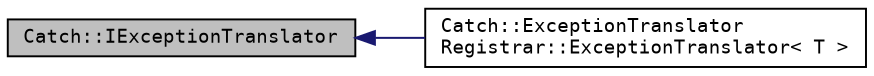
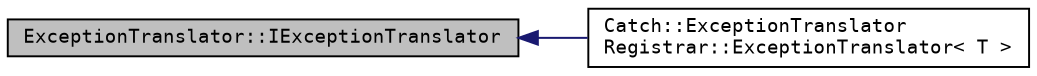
node "Catch::IExceptionTranslator": label "Catch::IExceptionTranslator" -> "ExceptionTranslator::IExceptionTranslator"
